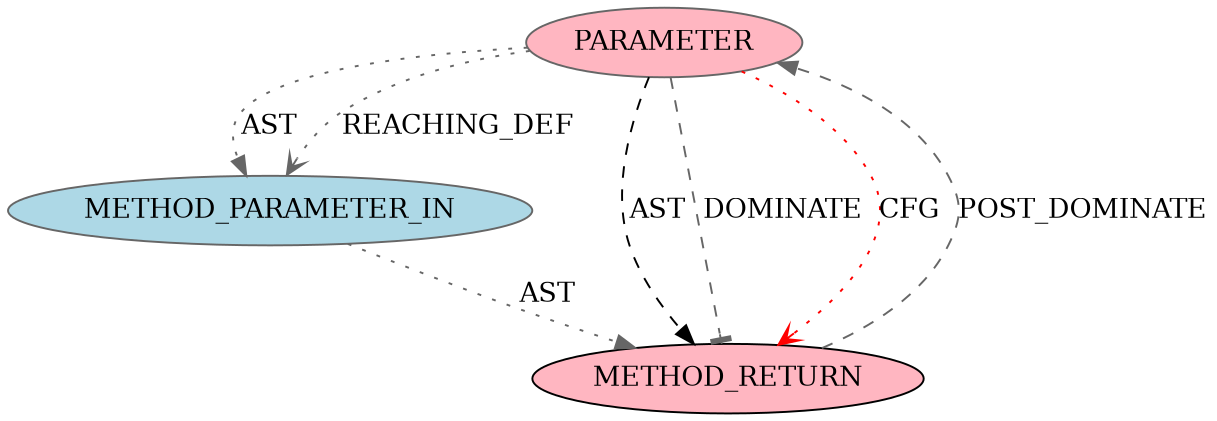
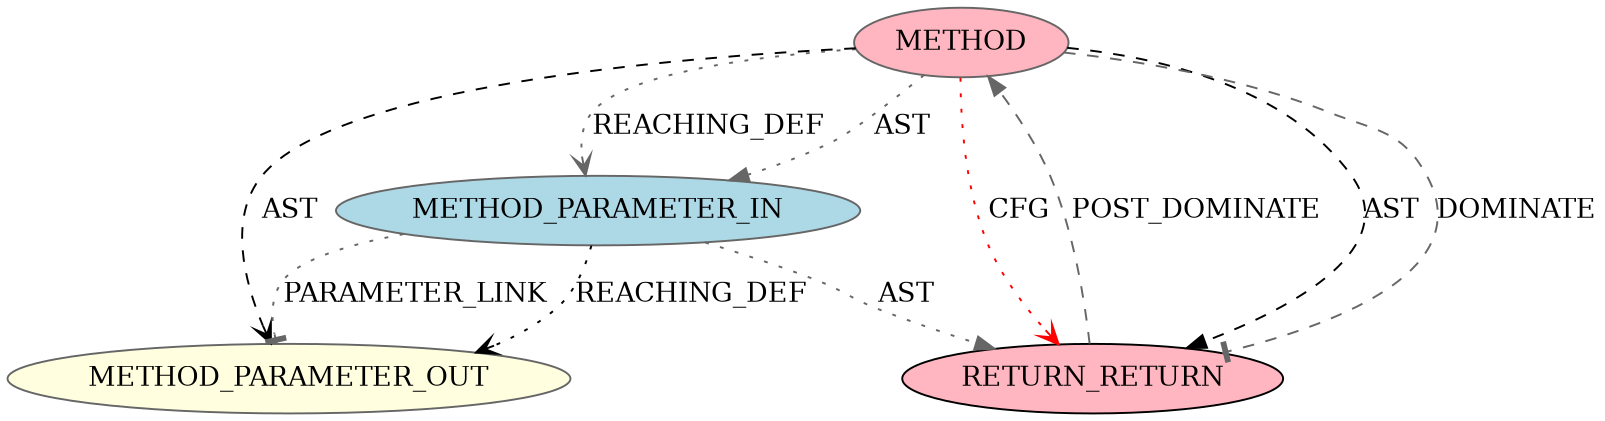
node "PARAMETER": label "PARAMETER" -> "METHOD"
node "METHOD_PARAMETER_OUT": added
node "METHOD_RETURN": label "METHOD_RETURN" -> "RETURN_RETURN"
